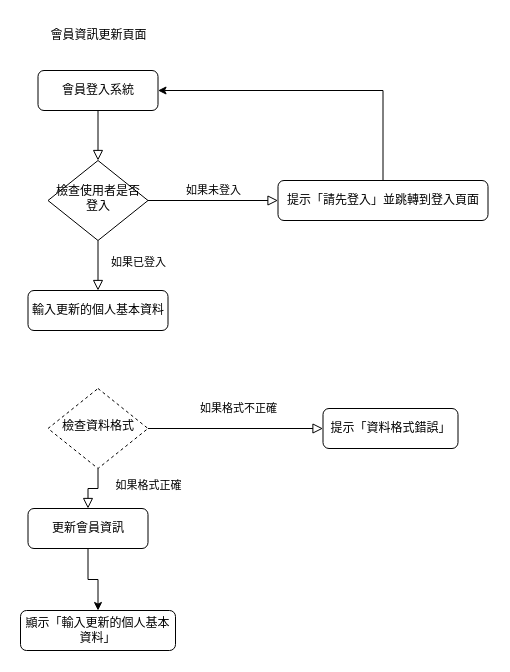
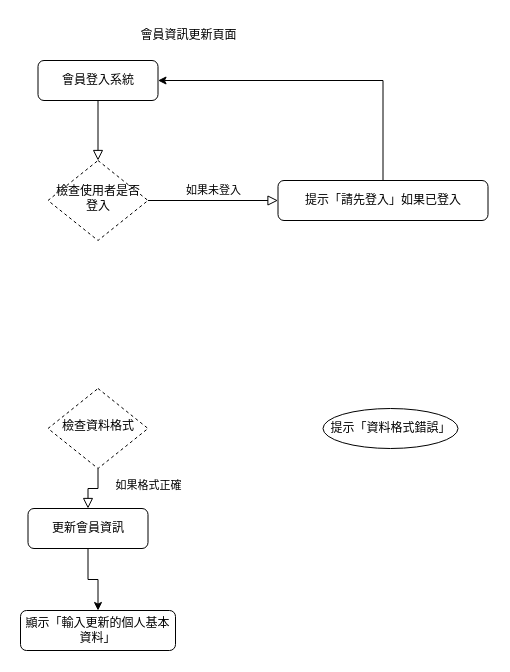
node "會員資訊更新頁面": moved (98, 36) -> (188, 36)
node "會員登入系統": moved (98, 91) -> (98, 81)
node "檢查使用者是否登入": style solid -> dashed
node "提示「請先登入」並跳轉到登入頁面": label "提示「請先登入」並跳轉到登入頁面" -> "提示「請先登入」如果已登入"
edge "檢查使用者是否登入" -> "輸入更新的個人基本資料": removed, label "如果已登入"
node "輸入更新的個人基本資料": removed
edge "檢查資料格式" -> "提示「資料格式錯誤」": removed, label "如果格式不正確"
node "提示「資料格式錯誤」": shape rounded rectangle -> ellipse
